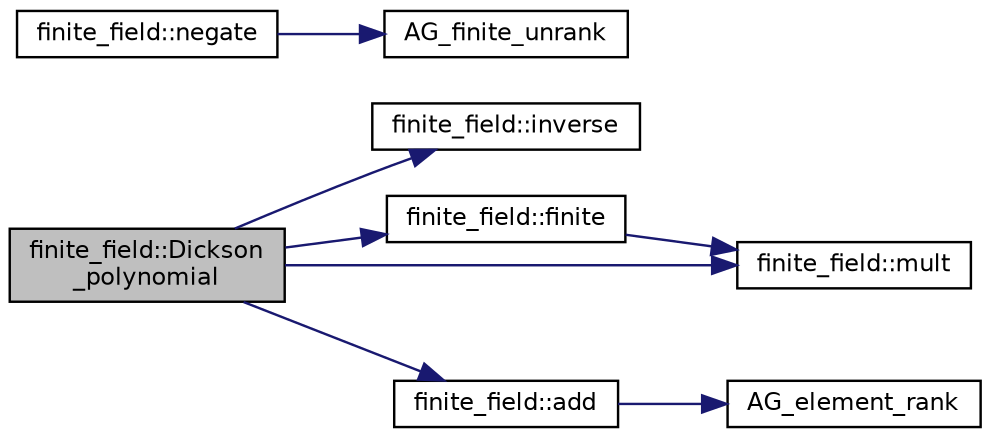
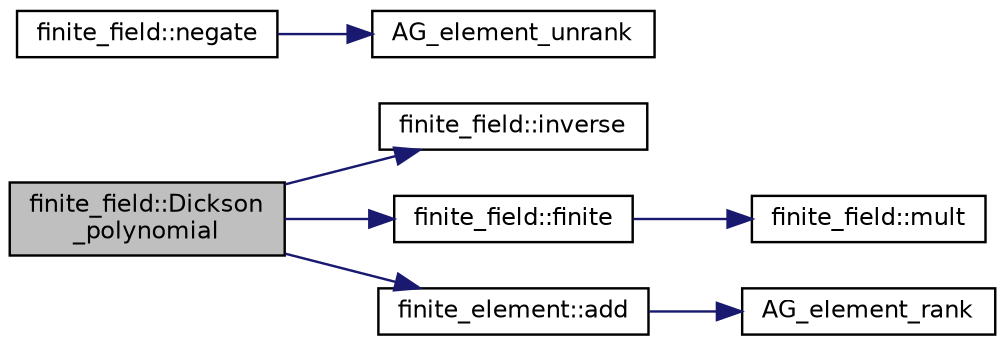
node "AG_finite_unrank": label "AG_finite_unrank" -> "AG_element_unrank"
edge "finite_field::Dickson _polynomial" -> "finite_field::mult": removed
node "finite_field::add": label "finite_field::add" -> "finite_element::add"
